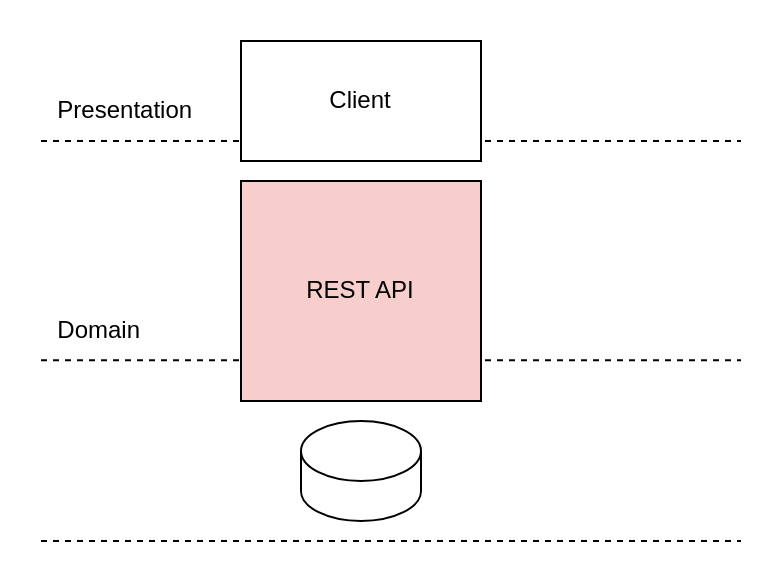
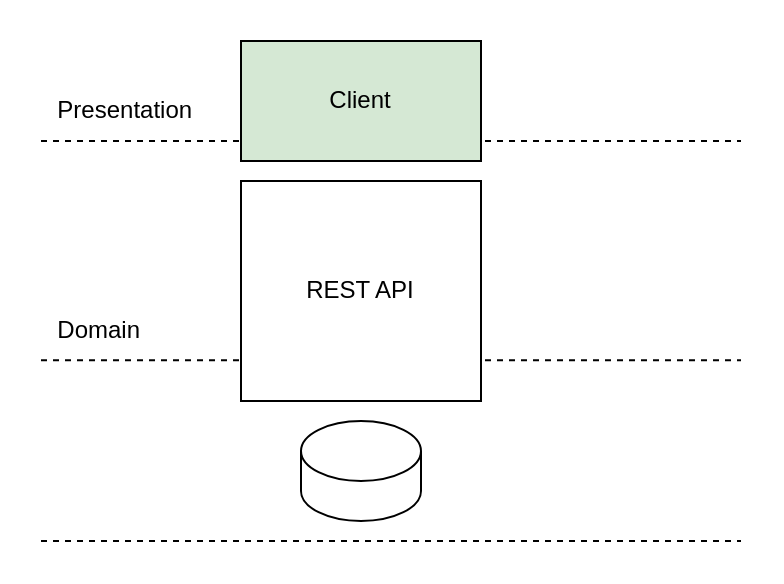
node "Client": fillcolor #ffffff -> #d5e8d4
node "REST API": fillcolor #f8cecc -> #ffffff
